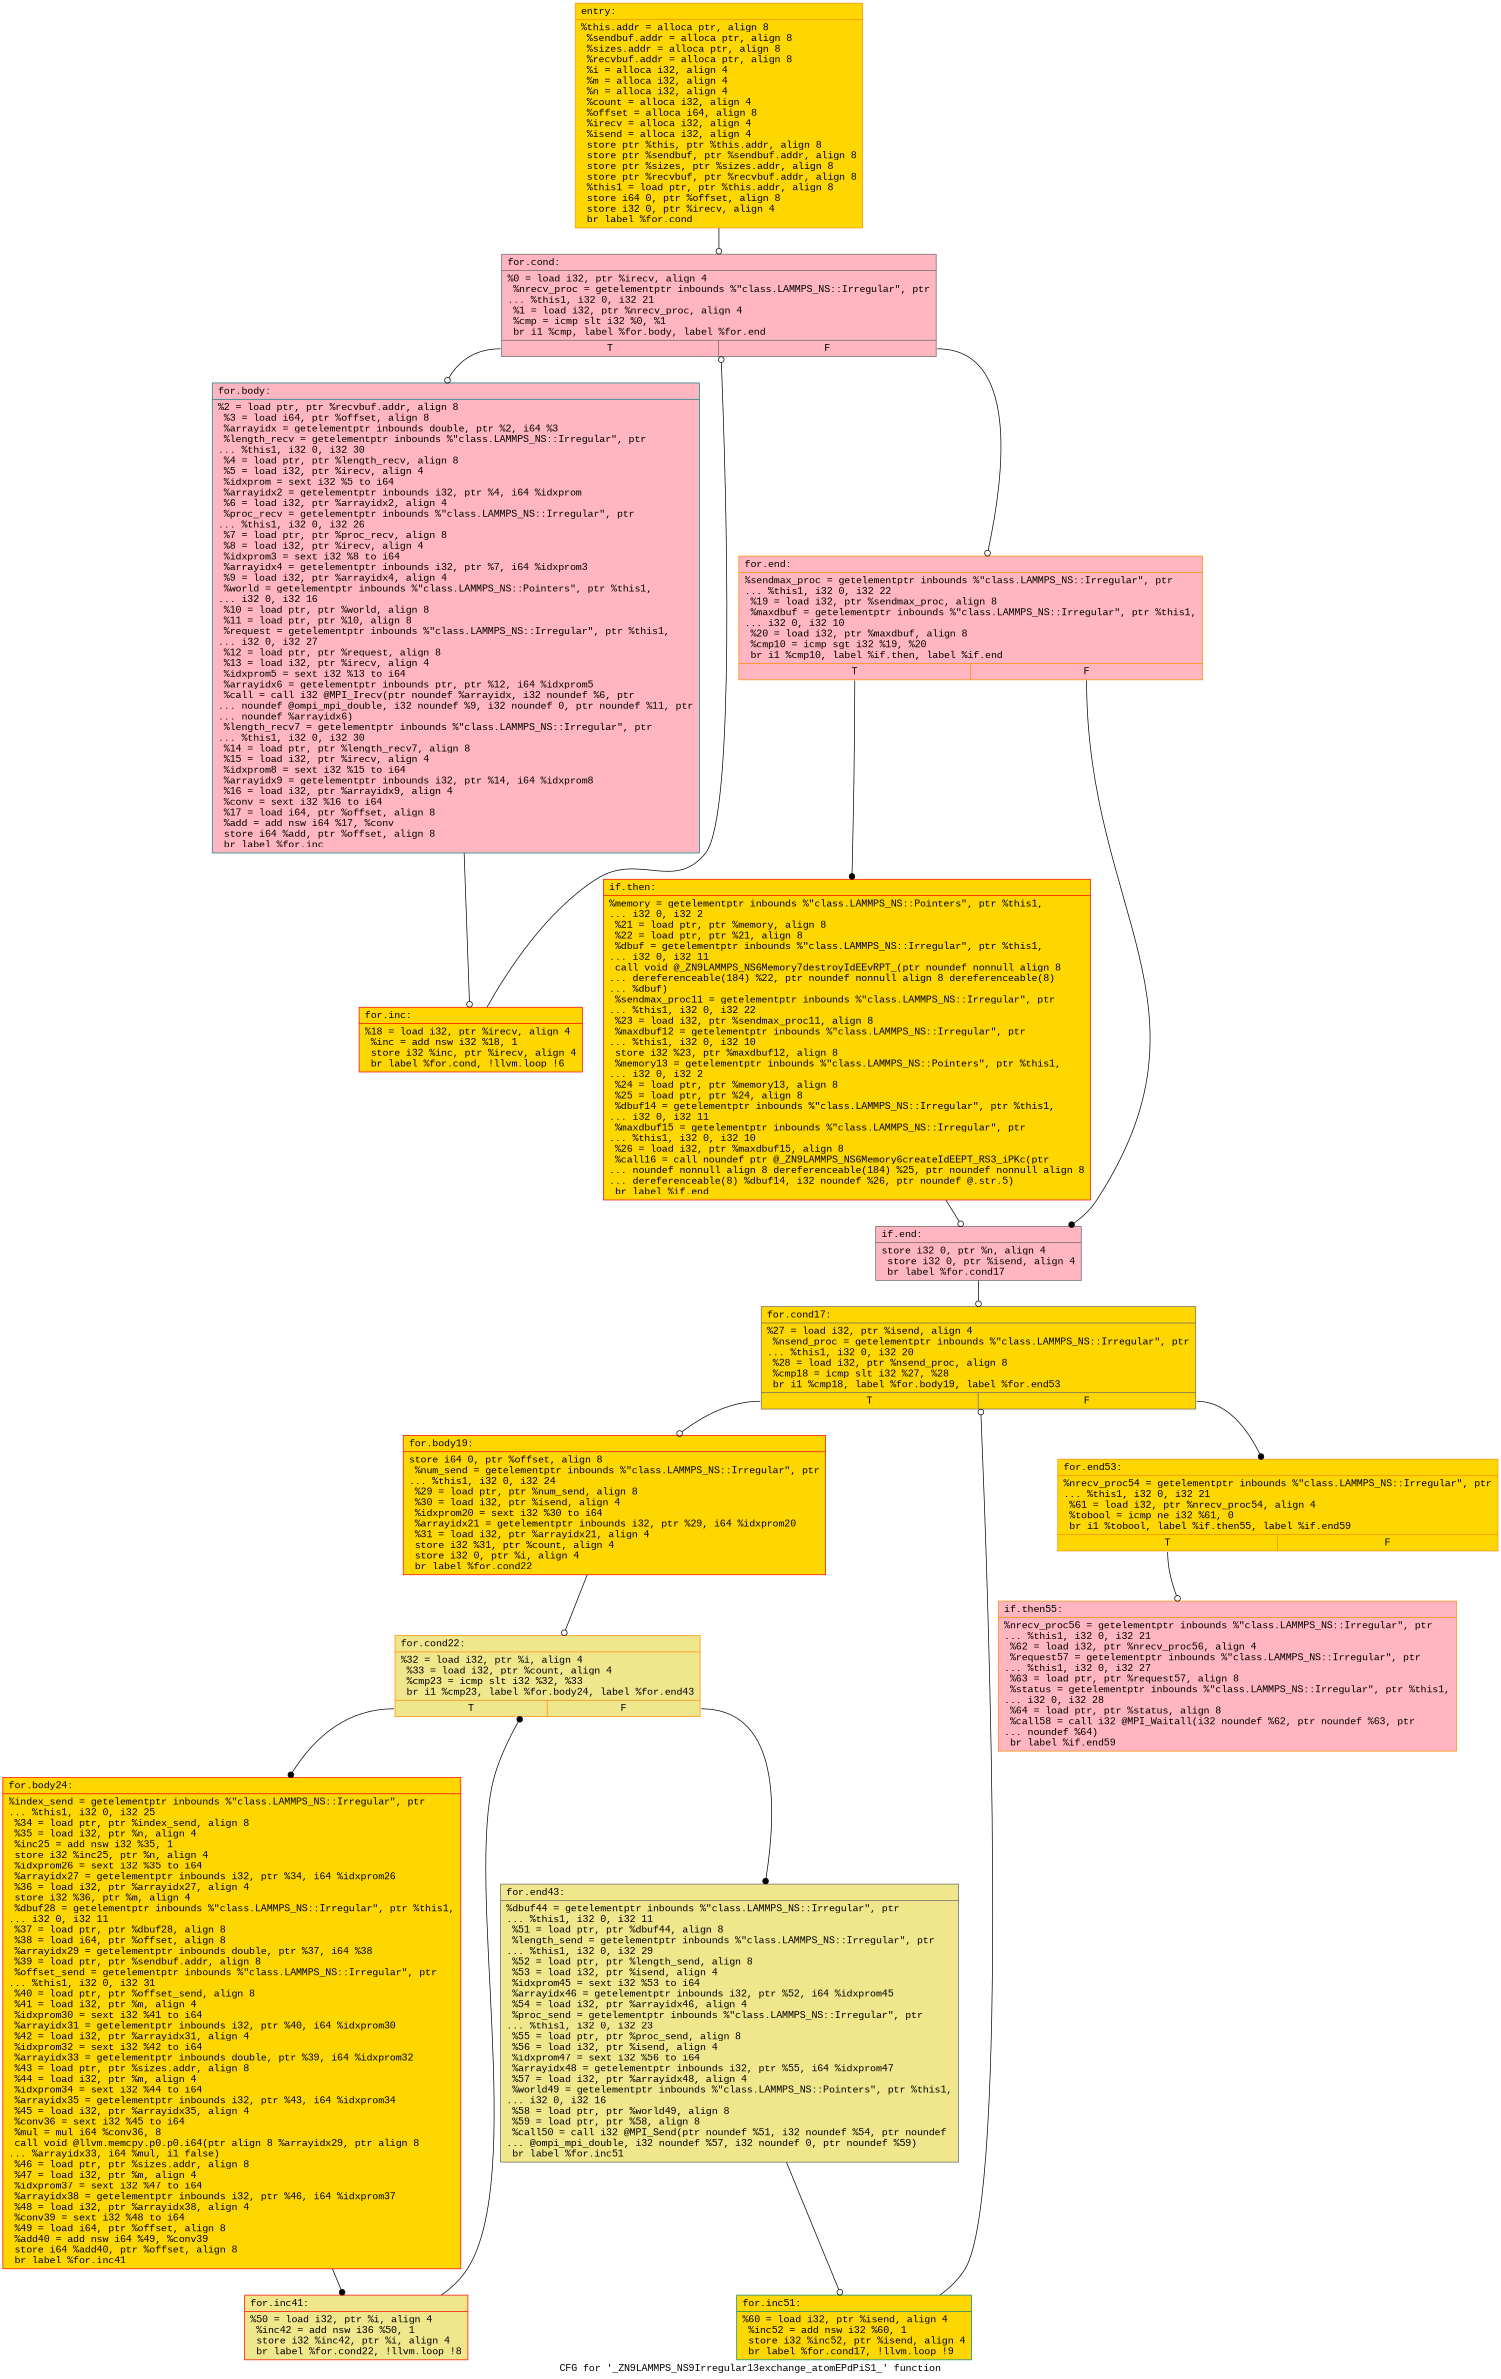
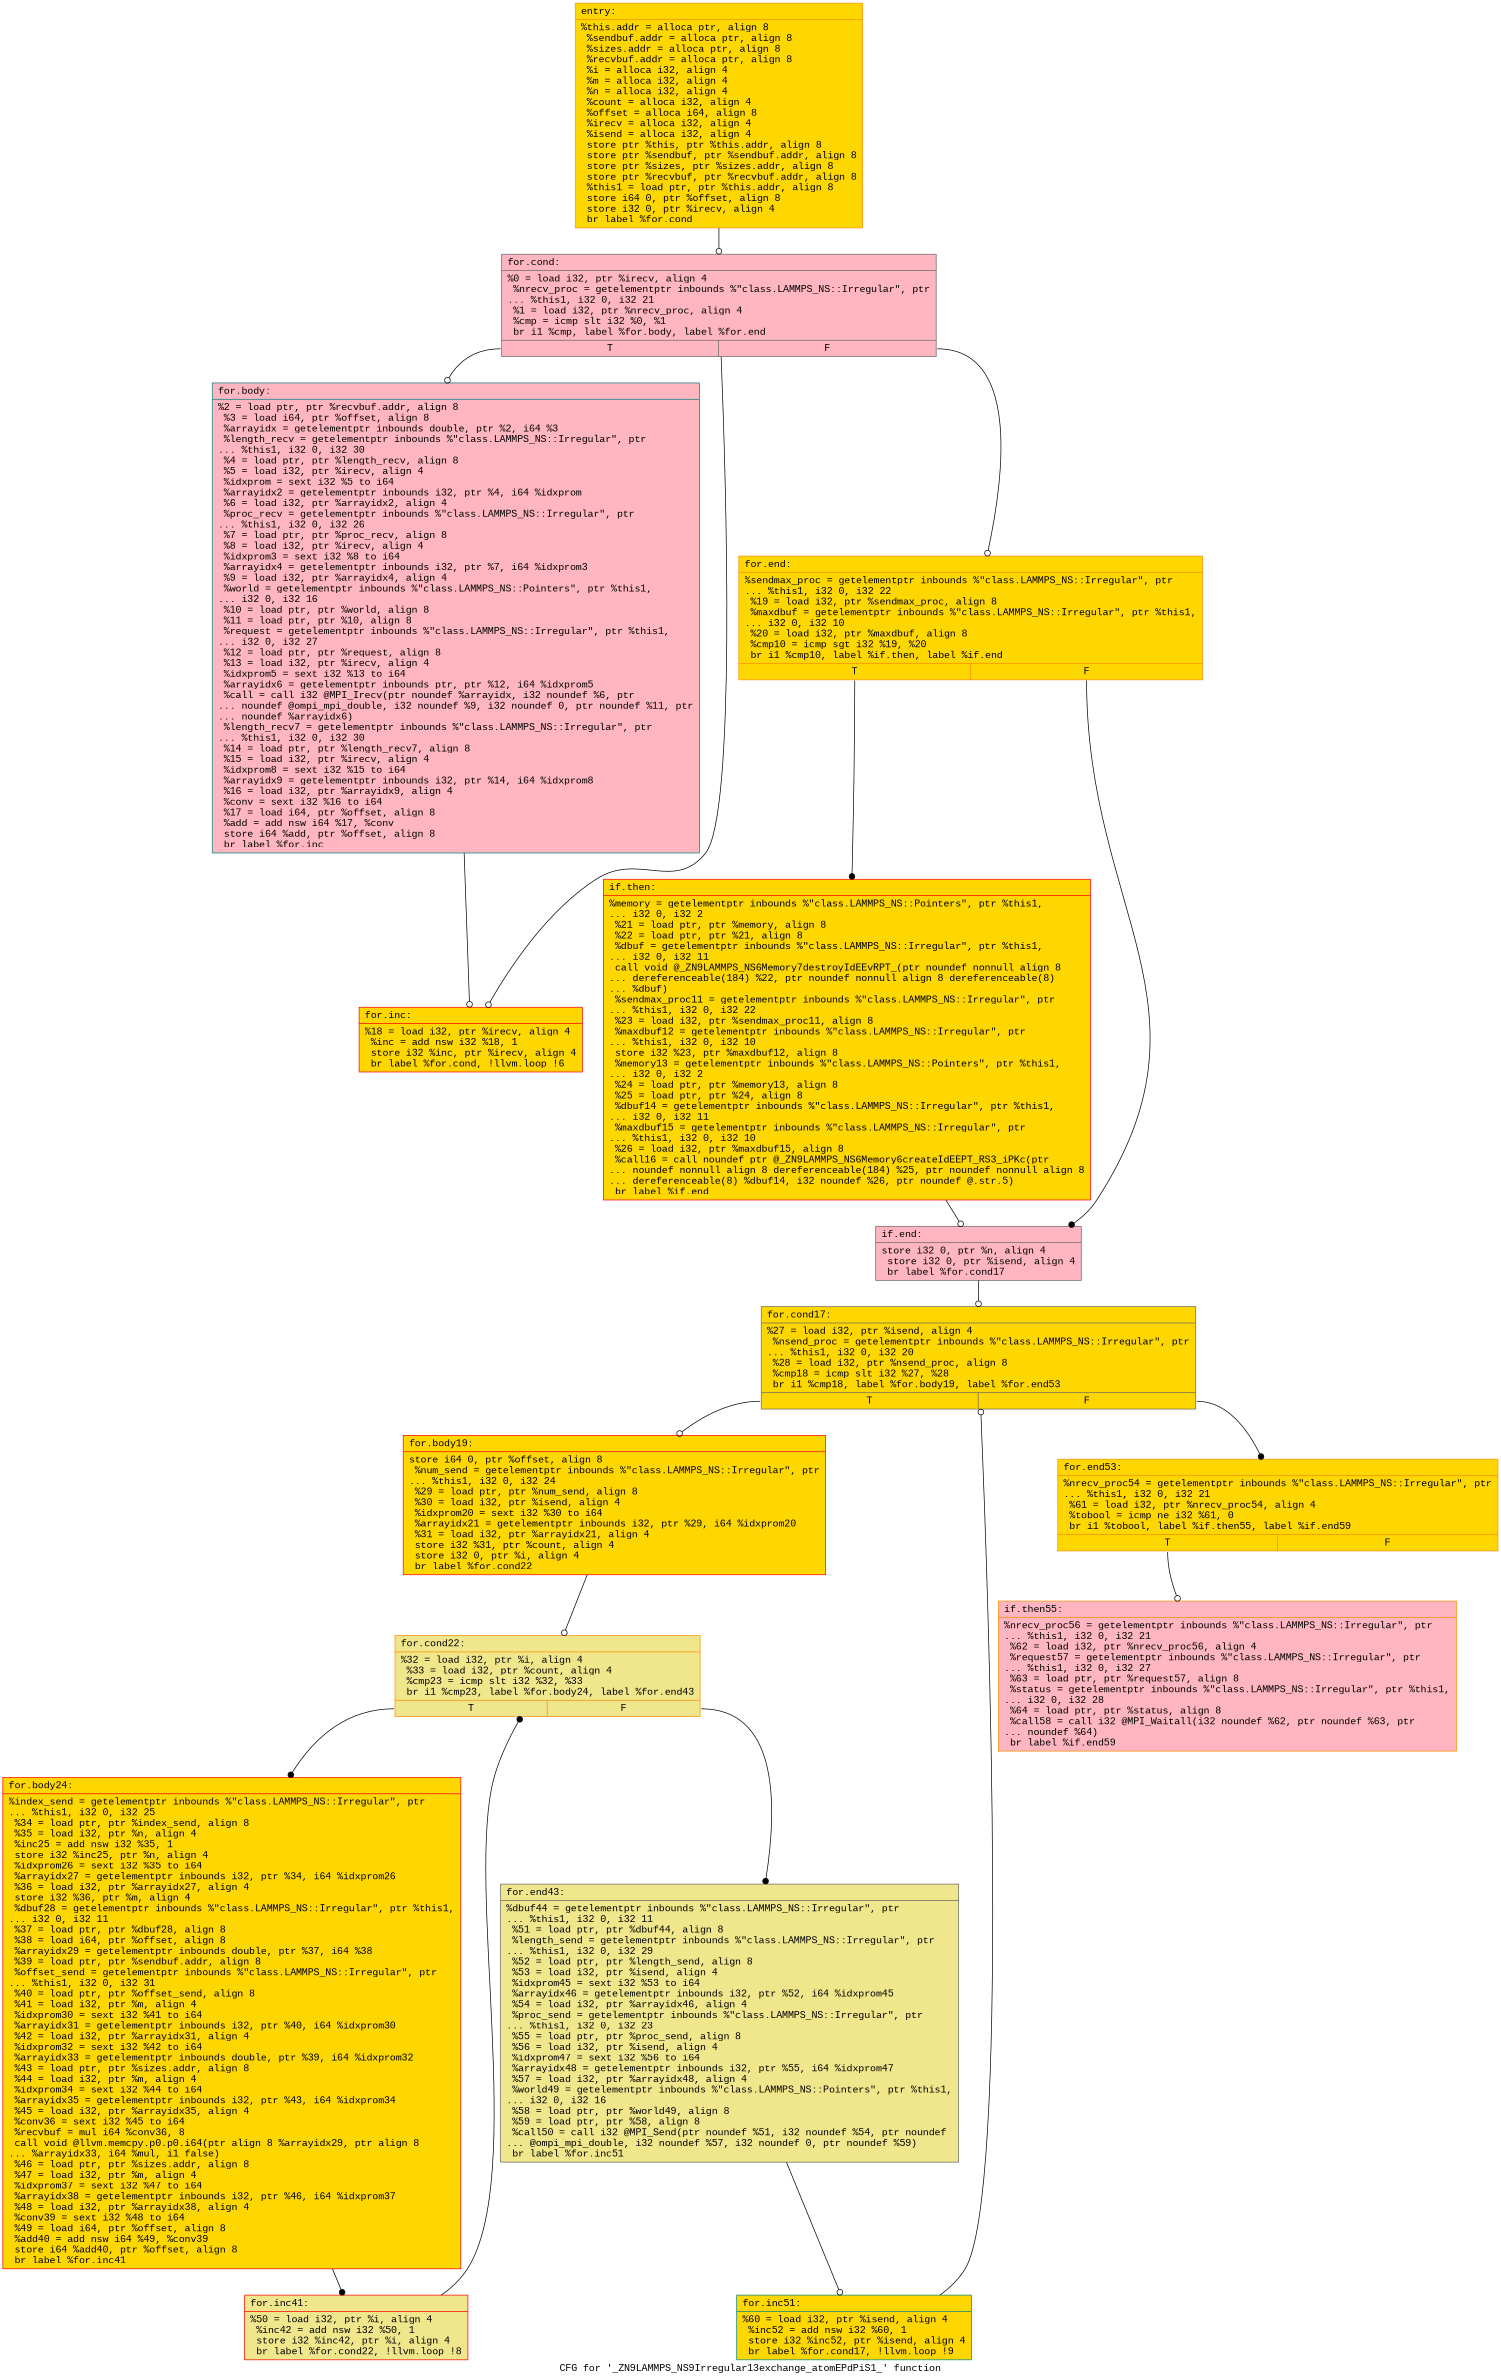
node "for.end:": fillcolor lightpink -> gold
edge "for.inc:" -> "for.cond:": reversed
node "for.body24:": text "%mul = mul i64 %conv36, 8" -> "%recvbuf = mul i64 %conv36, 8"
node "for.inc41:": text "%inc42 = add nsw i36 %50, 1" -> "%inc42 = add nsw i32 %50, 1"
